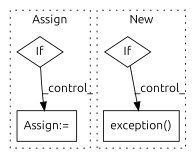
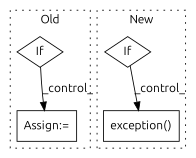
cluster "Assign": label "Assign" -> "Old"
